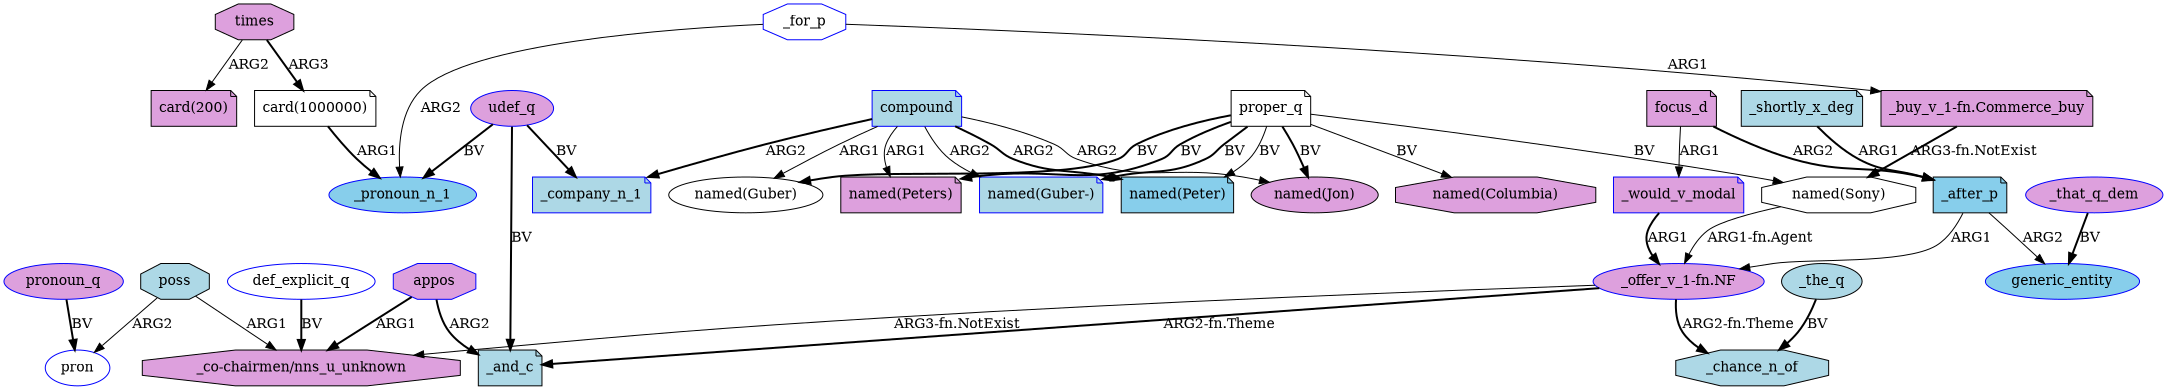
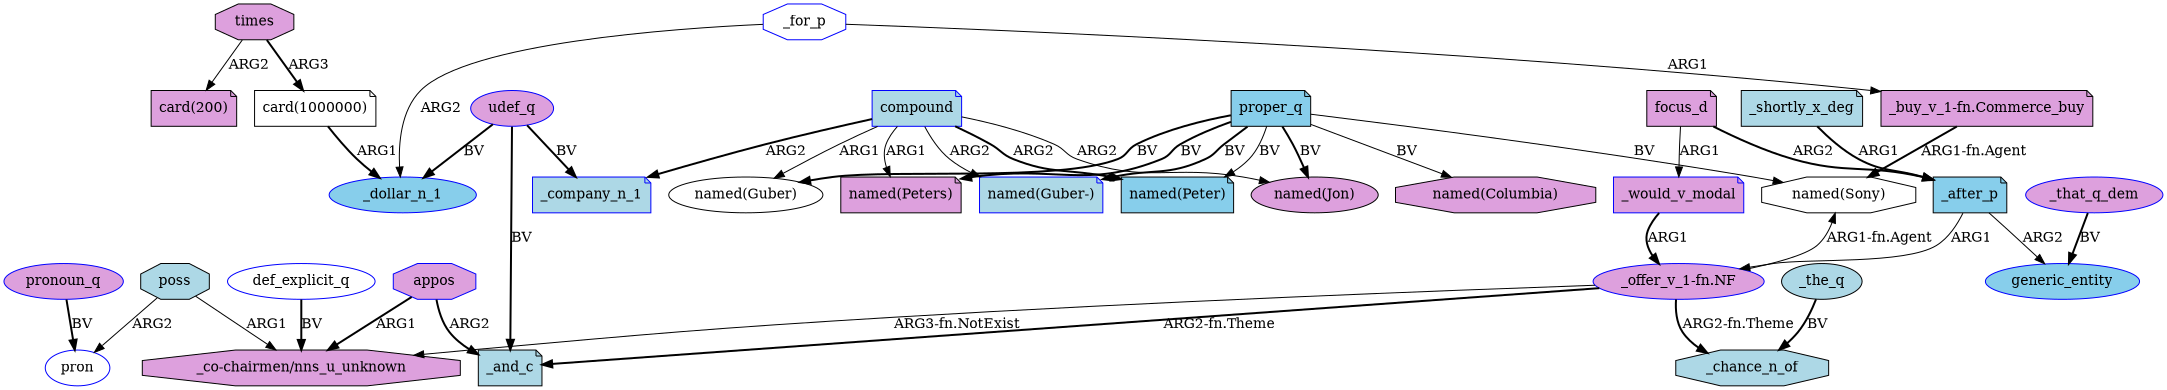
node "proper_q": fillcolor white -> skyblue
edge "_buy_v_1-fn.Commerce_buy" -> "named(Sony)": label "ARG3-fn.NotExist" -> "ARG1-fn.Agent"
node "_pronoun_n_1": label "_pronoun_n_1" -> "_dollar_n_1"
edge "named(Sony)" -> "_offer_v_1-fn.NF": reversed
